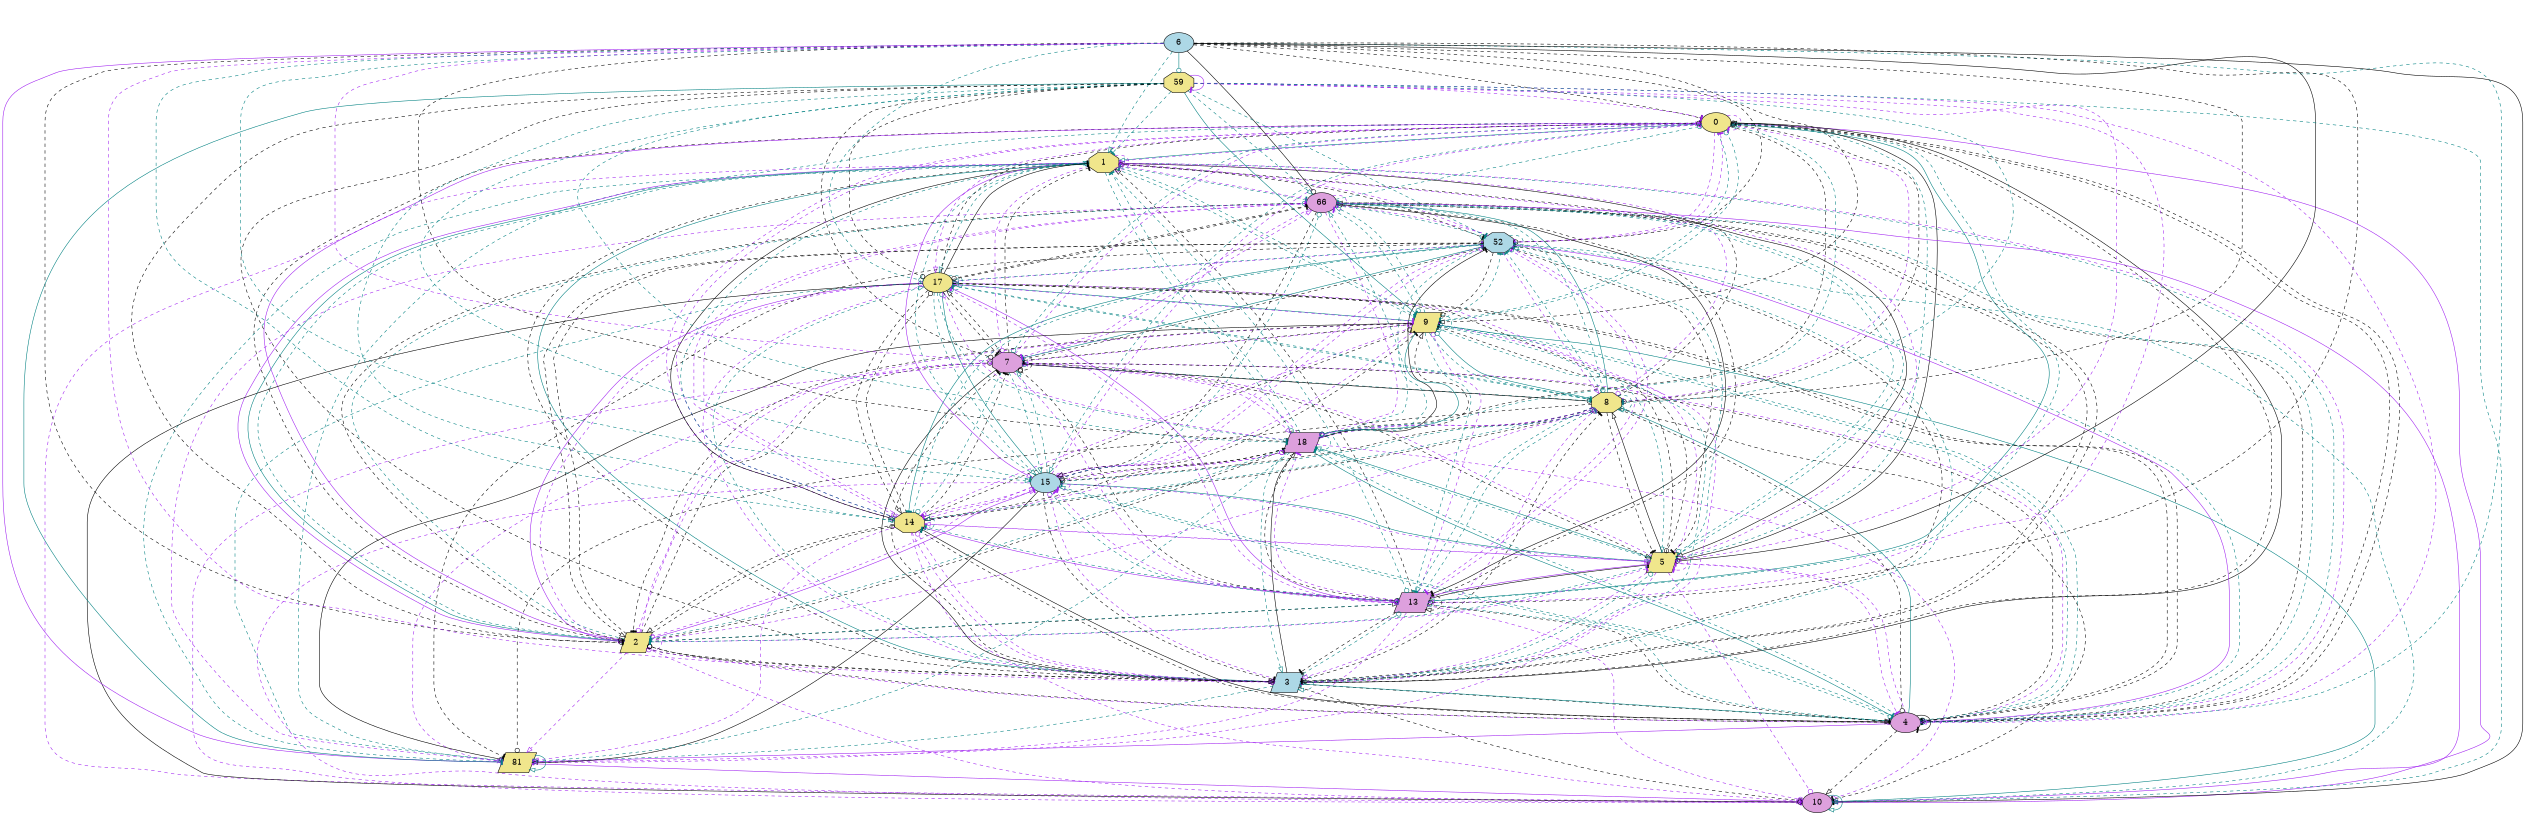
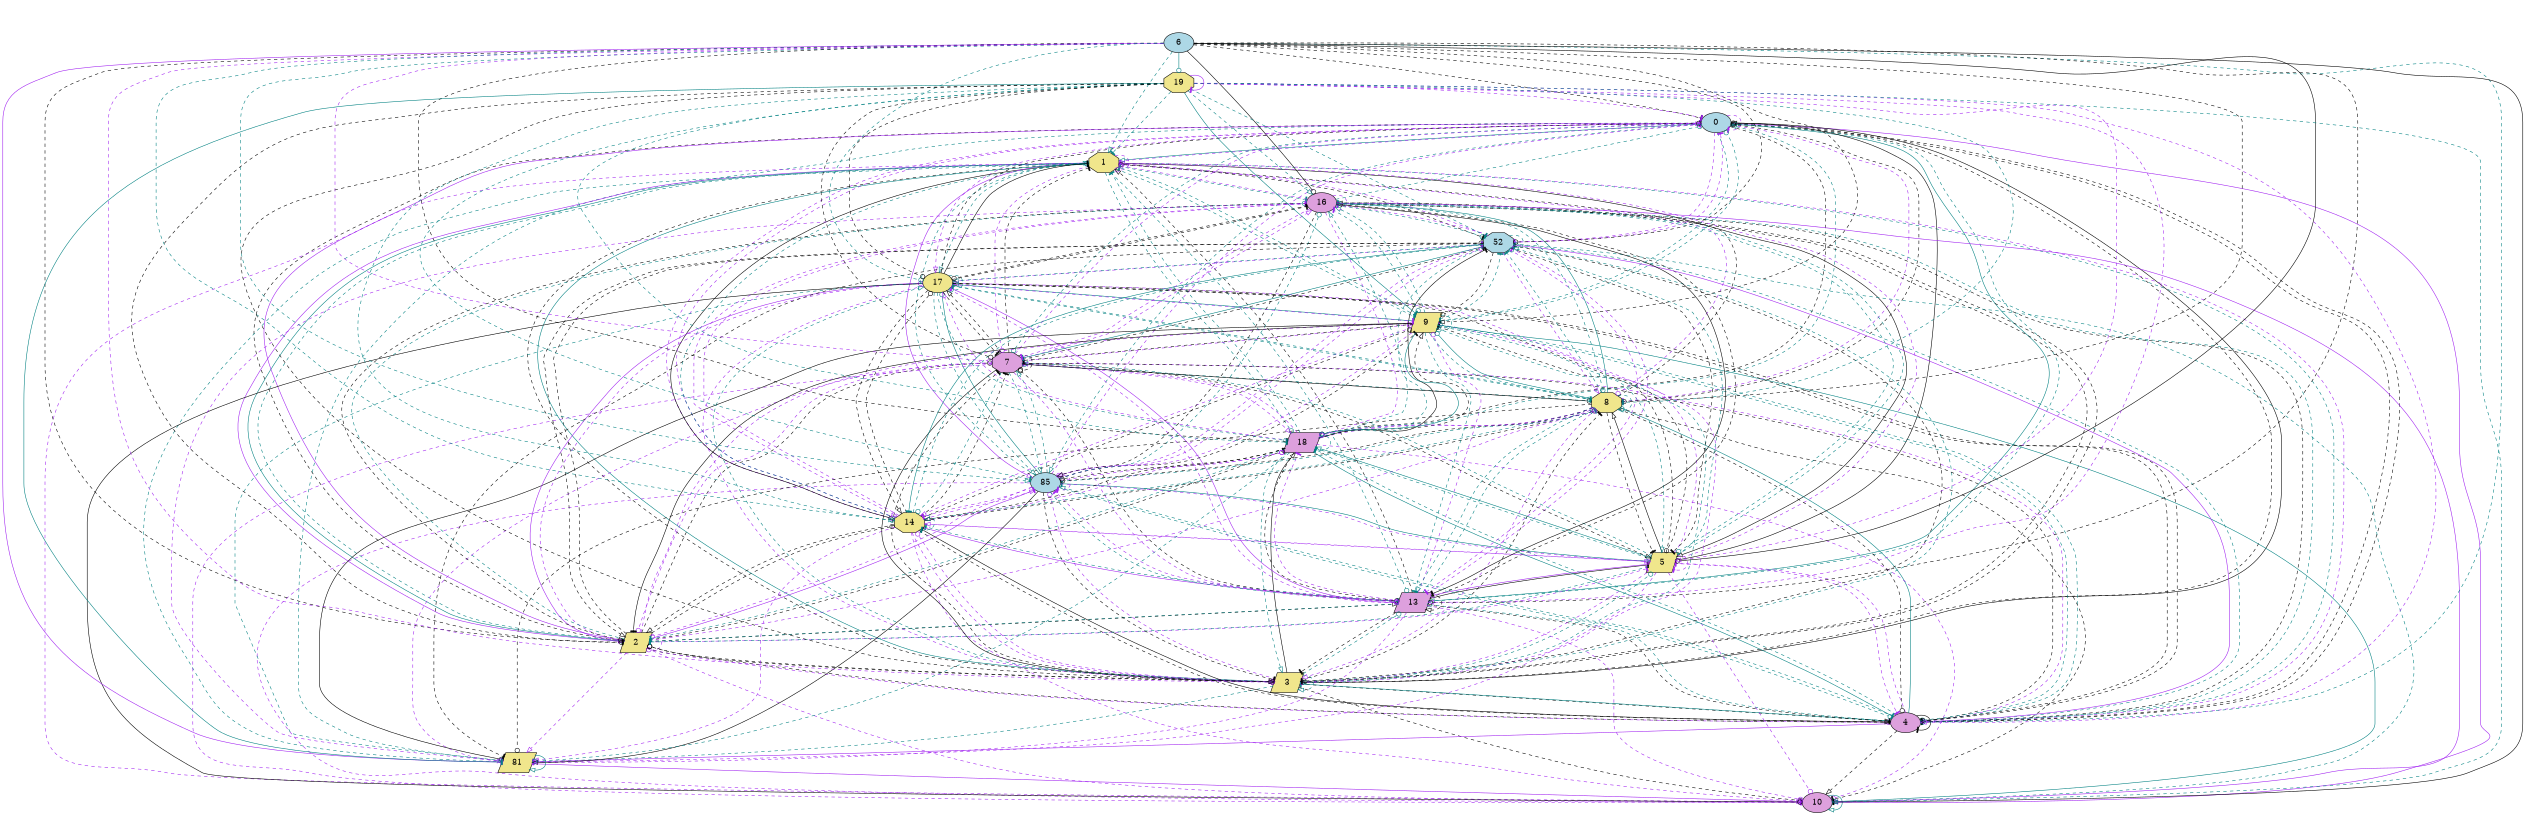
node "59": label "59" -> "19"
node "0": fillcolor khaki -> lightblue
node "66": label "66" -> "16"
edge "0" -> "5": removed
edge "9" -> "2": style dashed -> solid
edge "5" -> "7": color purple -> teal
node "15": label "15" -> "85"
node "3": fillcolor lightblue -> khaki
